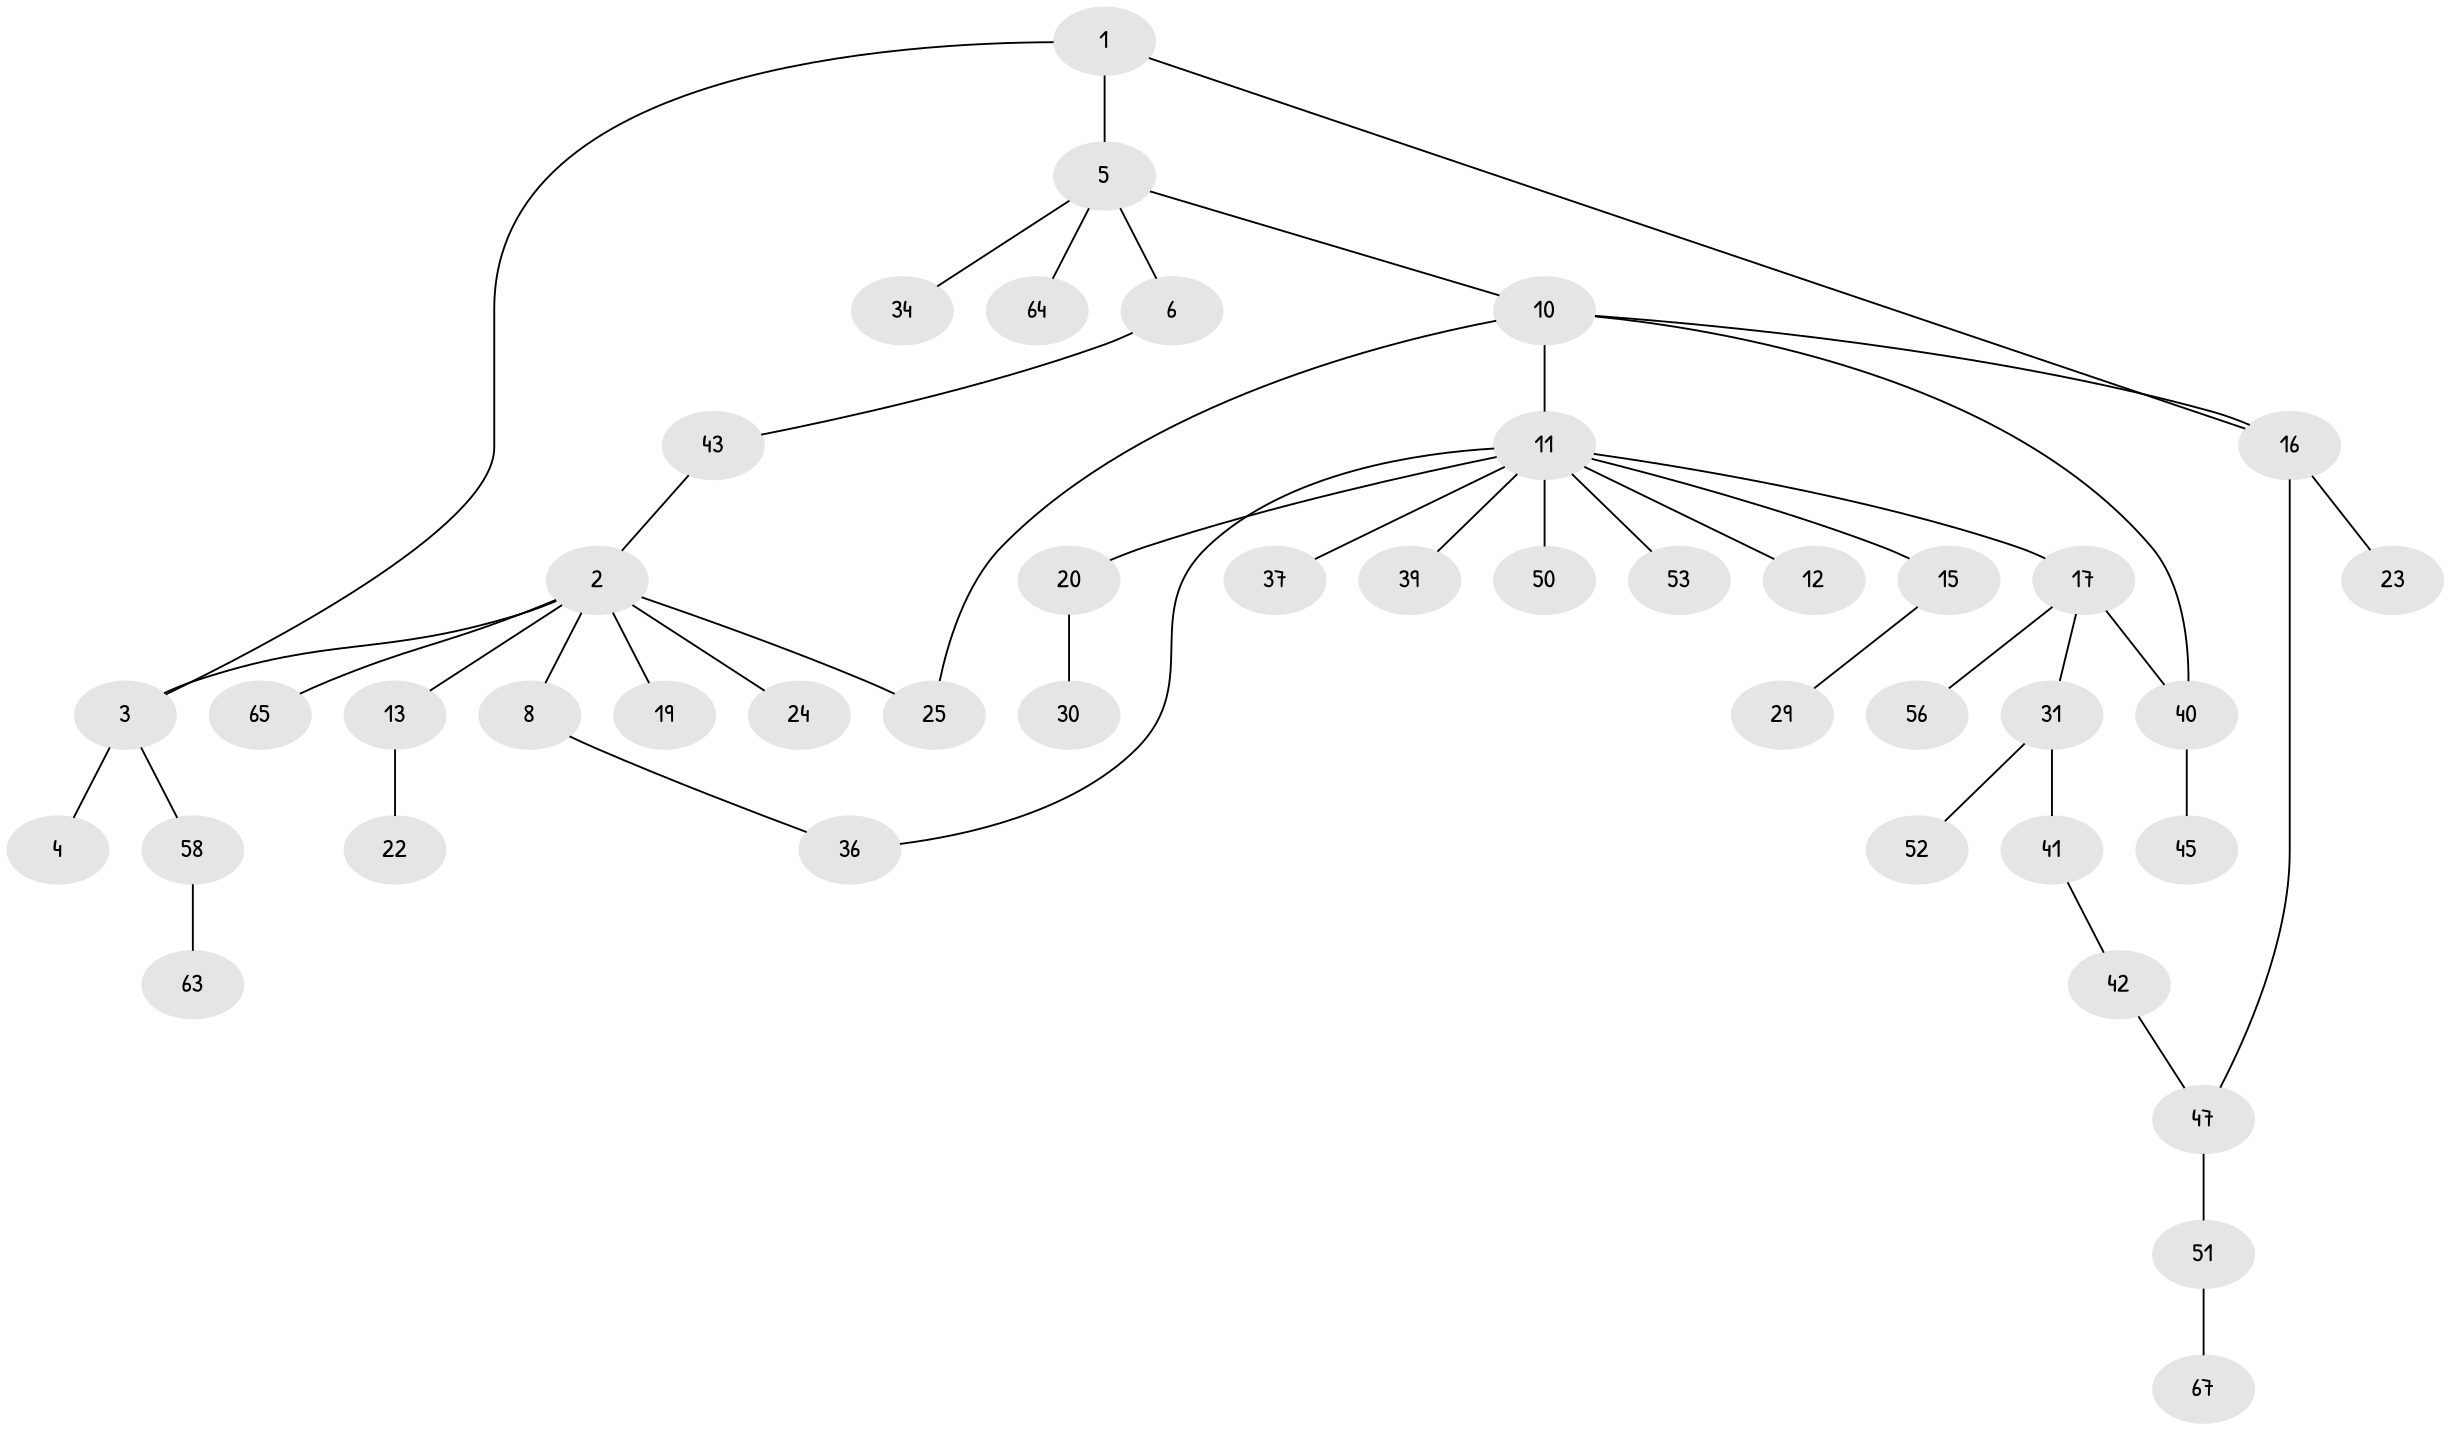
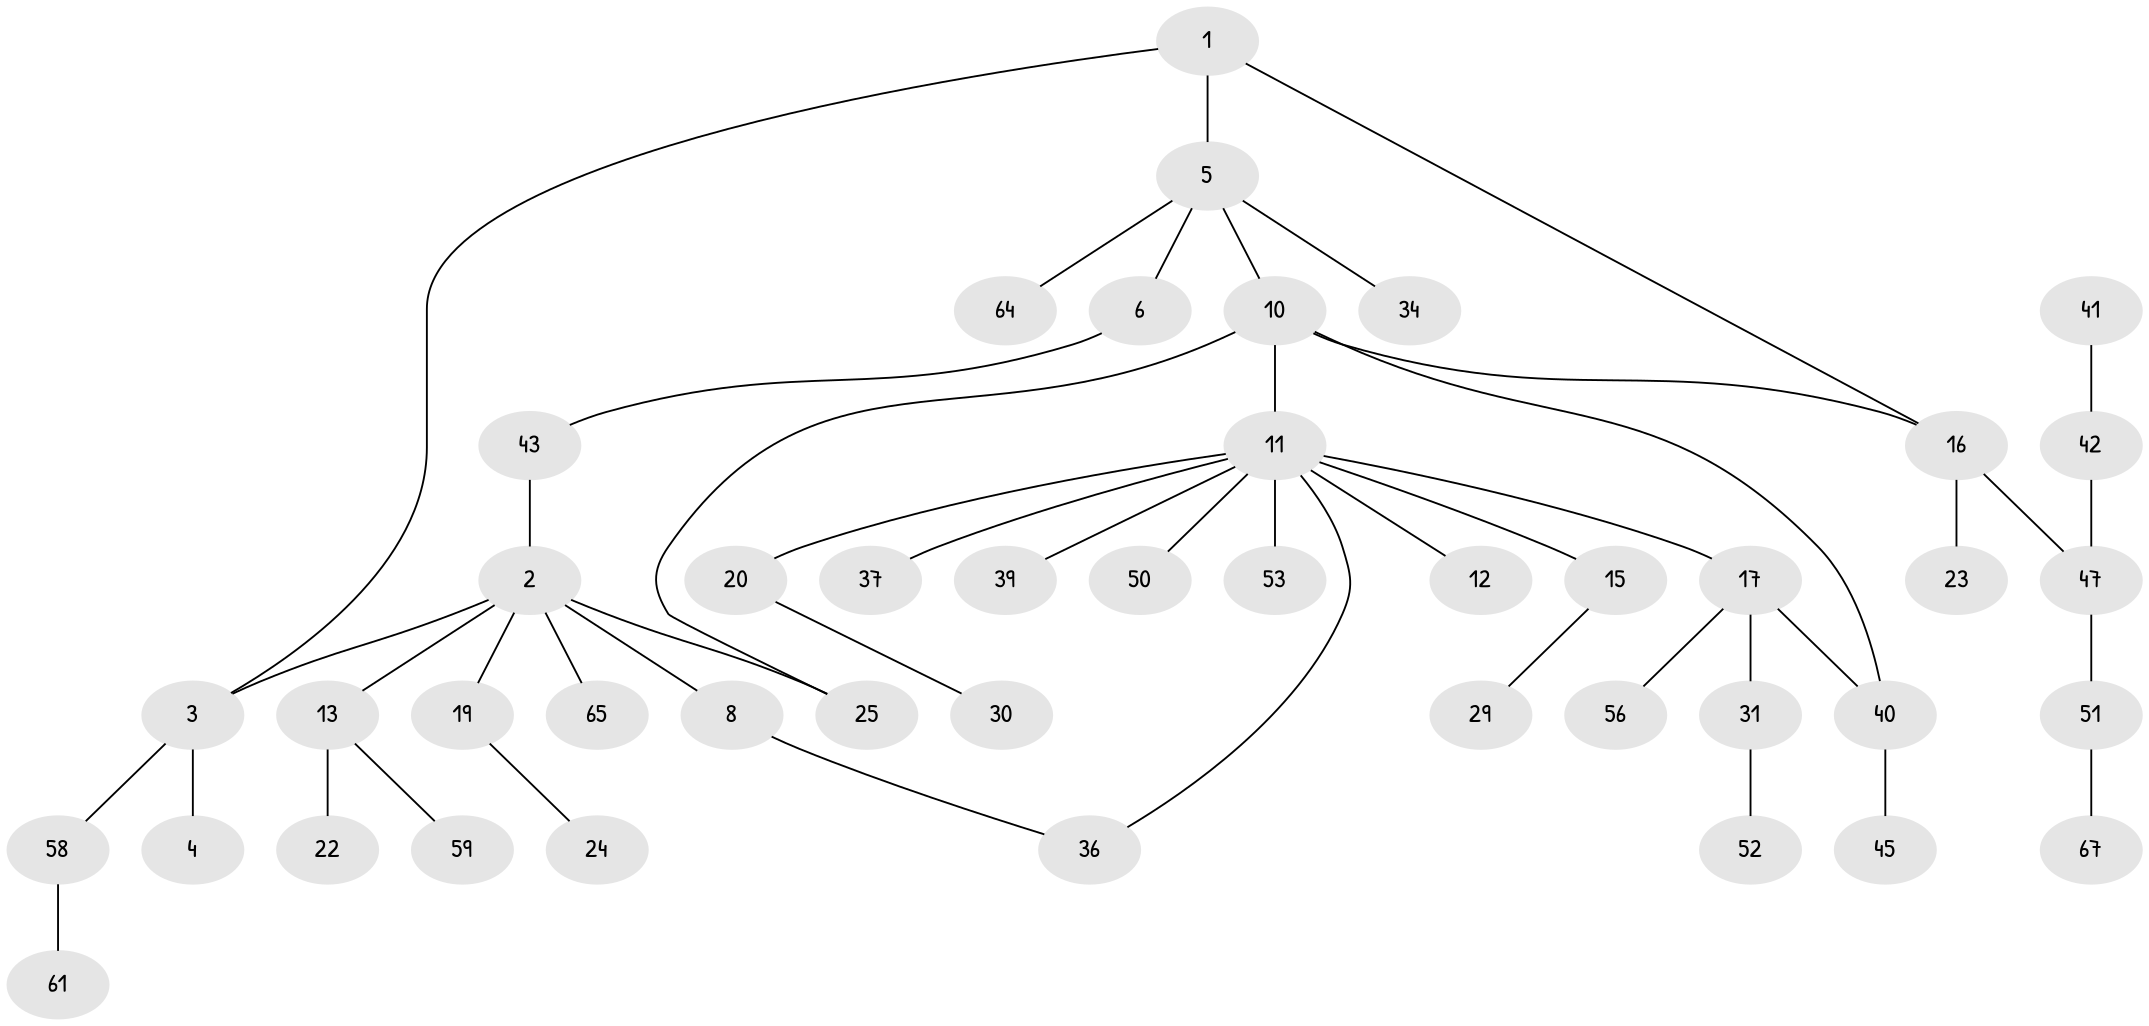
edge "2" -- "24": now "19" -- "24"
edge "31" -- "41": removed
node "59": added
node "63": label "63" -> "61"
